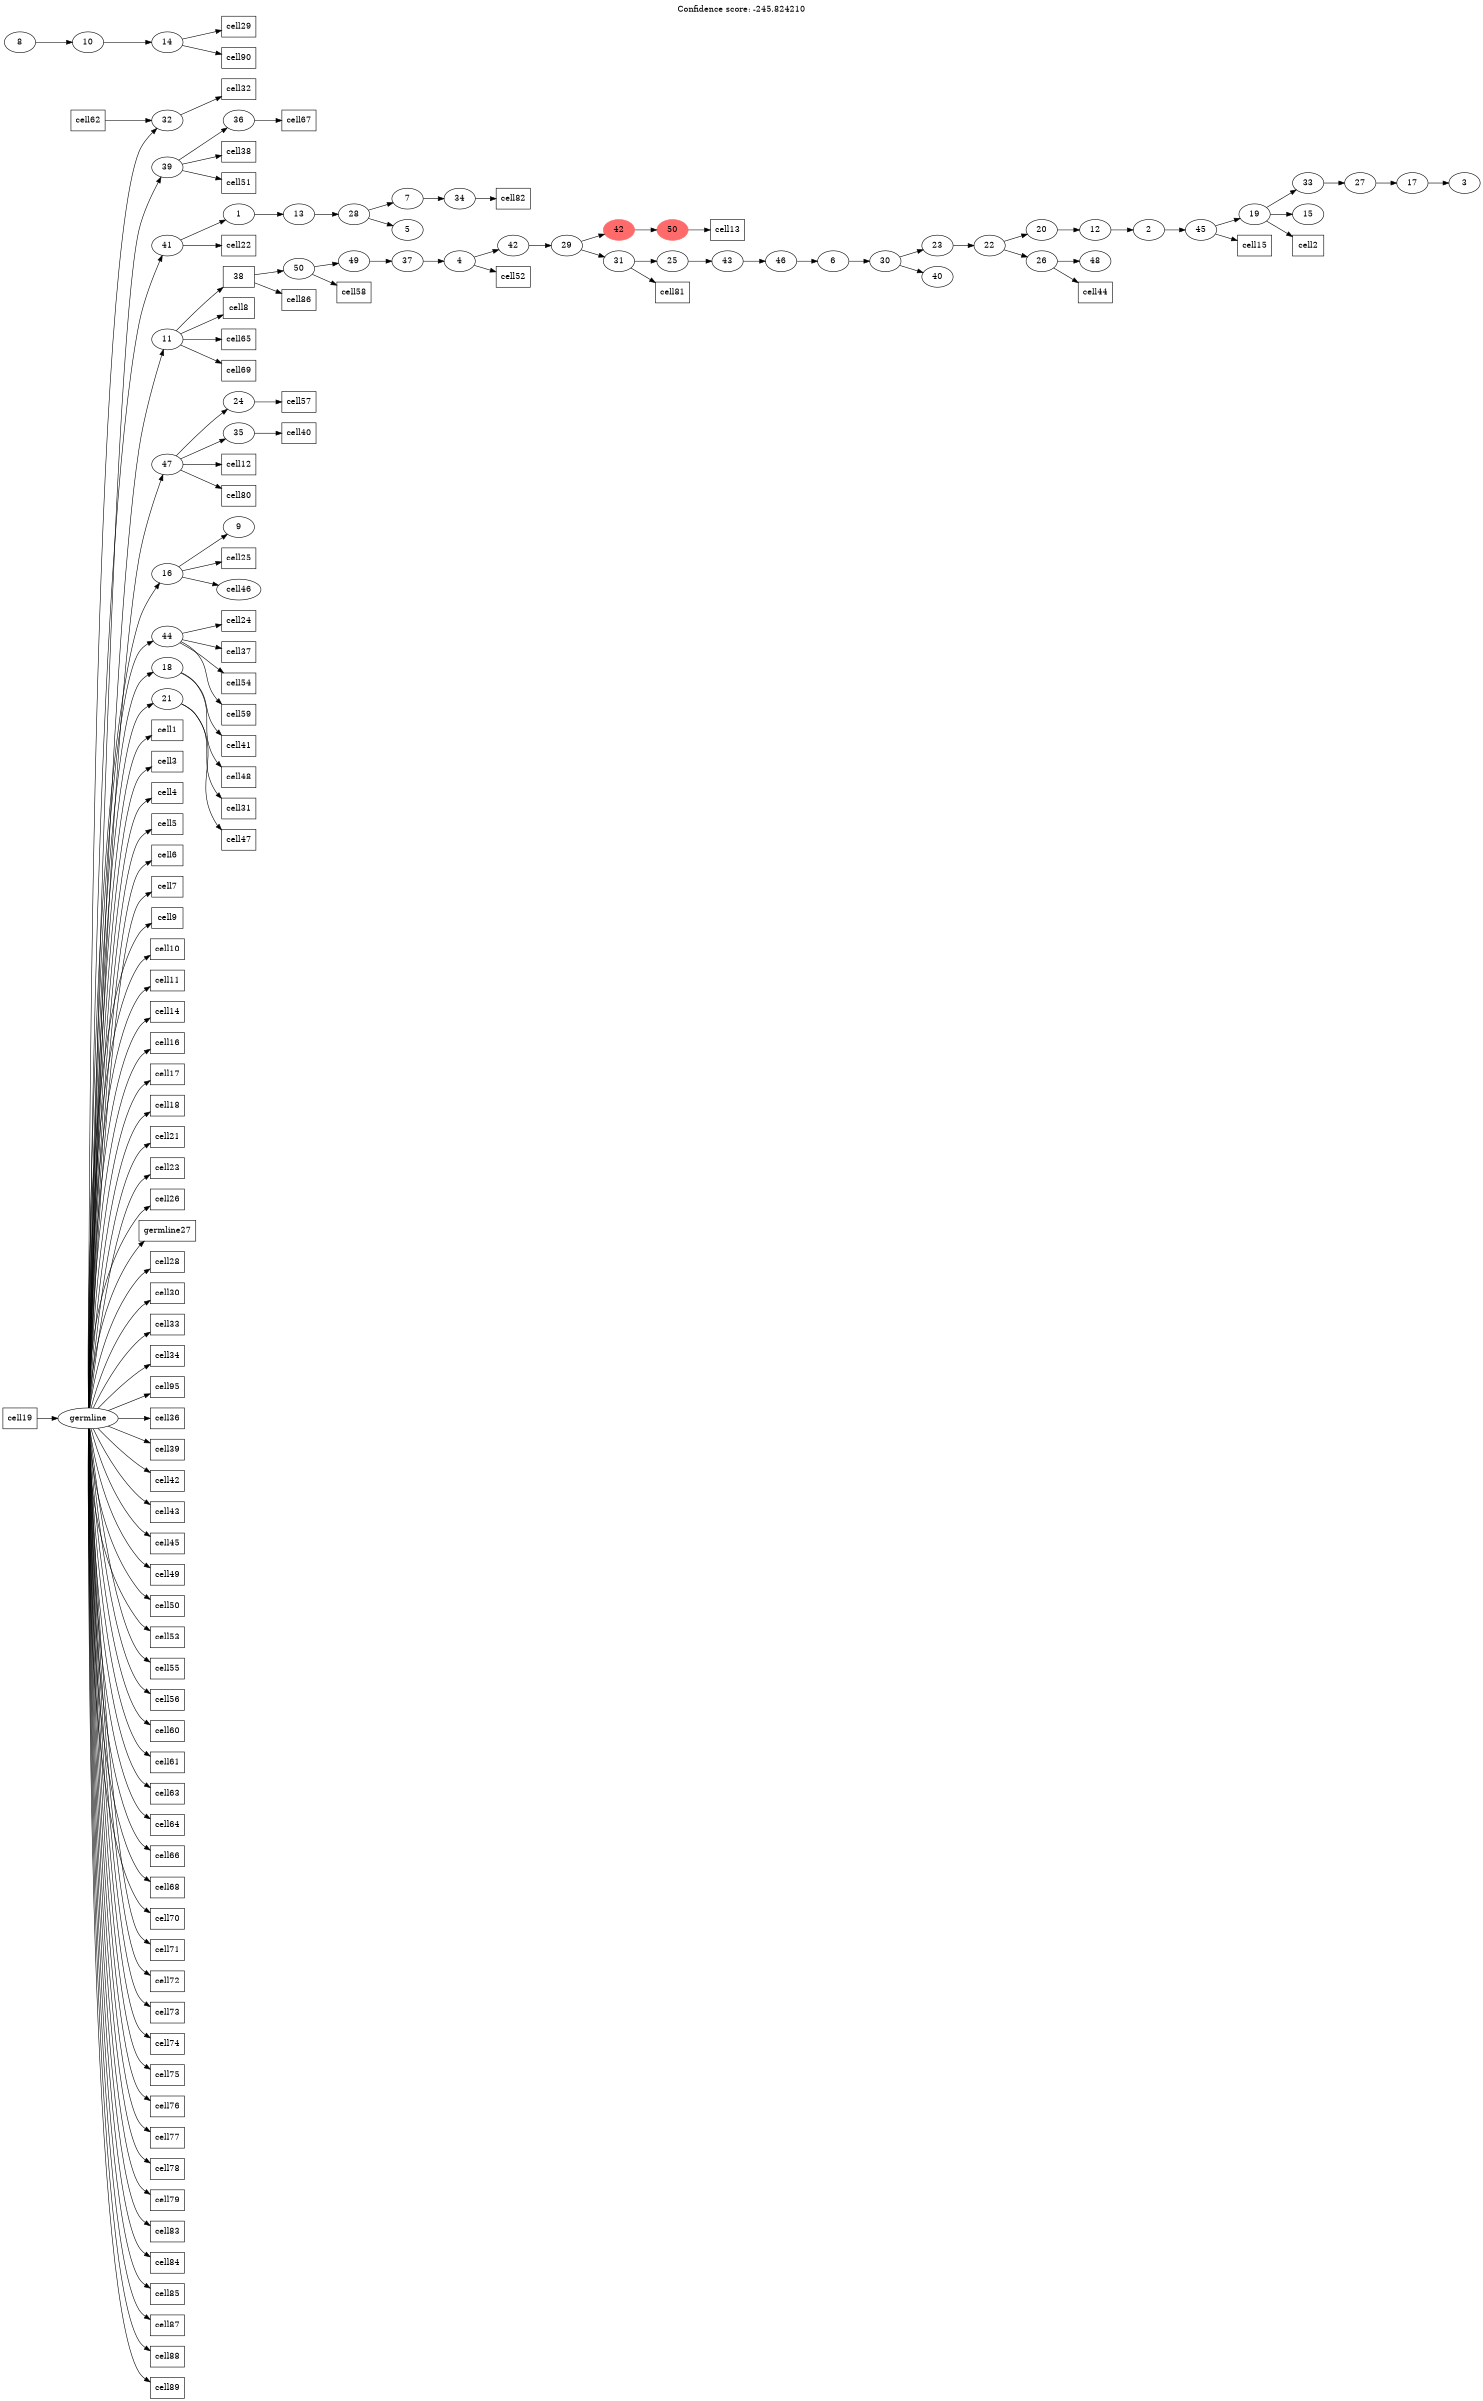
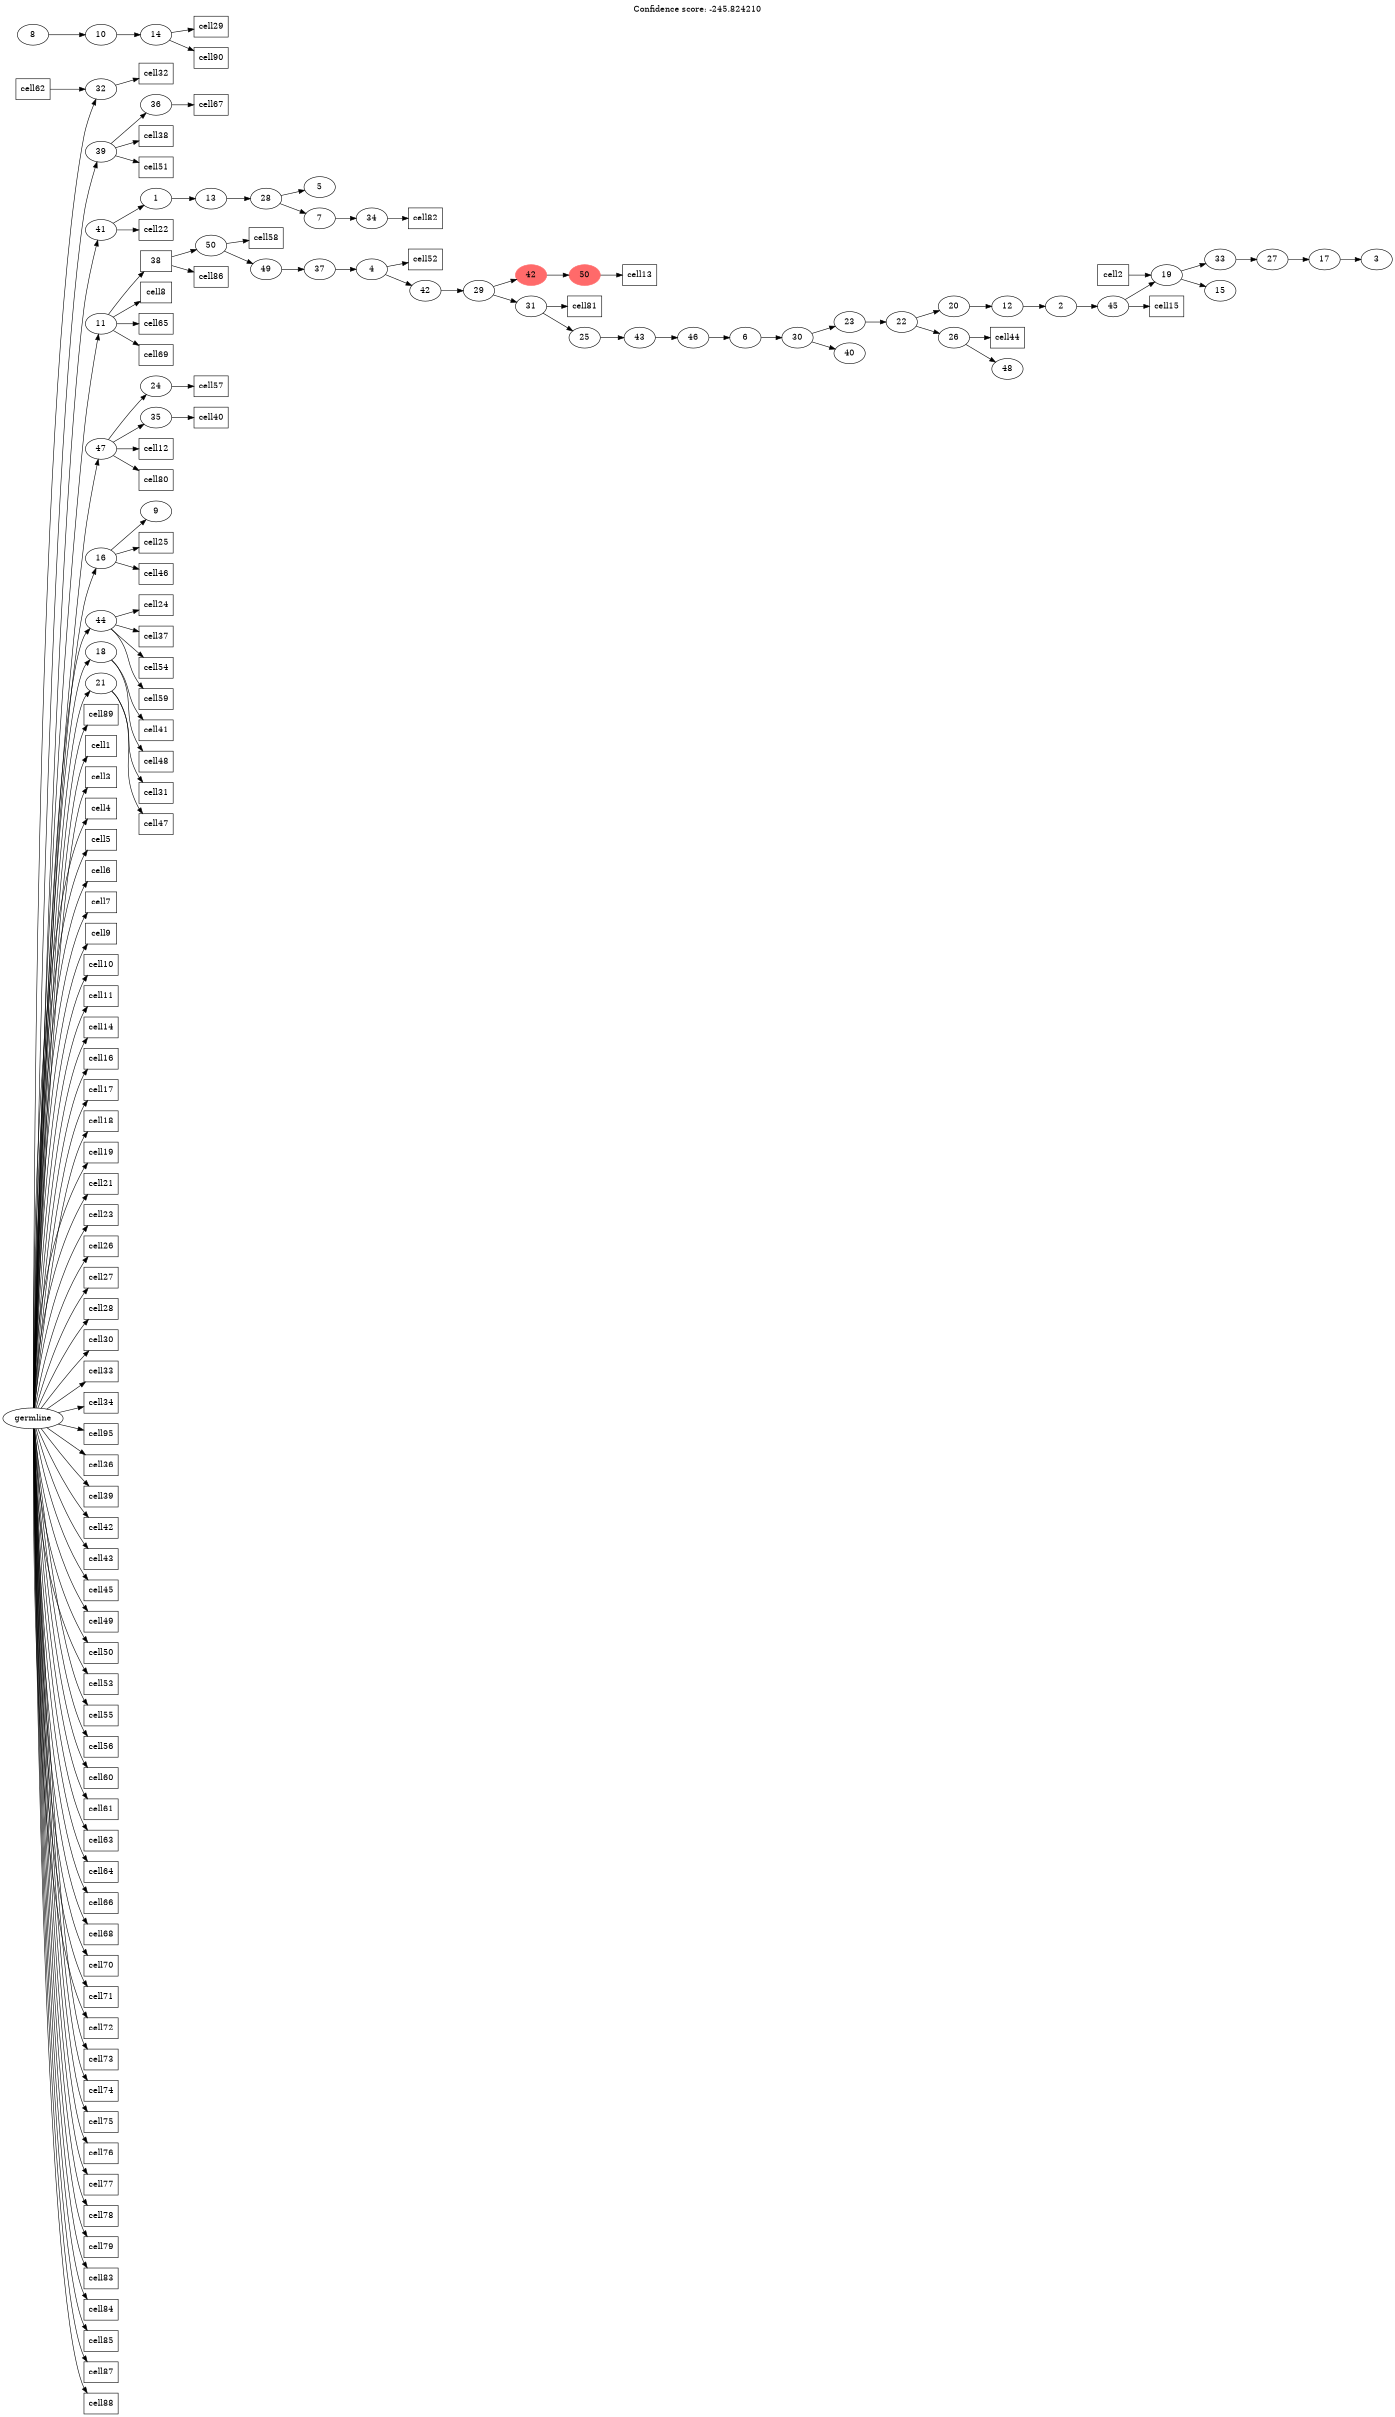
edge "19" -> "cell2": reversed
node "cell46": shape ellipse -> box
node "germline27": label "germline27" -> "cell27"
edge "cell19" -> "germline": reversed
